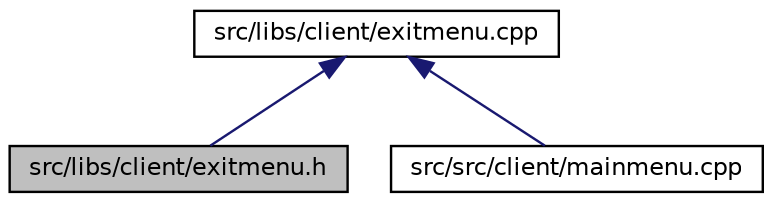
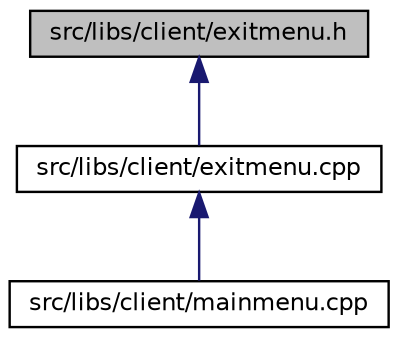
edge "src/libs/client/exitmenu.h" -> "src/libs/client/exitmenu.cpp": reversed
node "src/src/client/mainmenu.cpp": label "src/src/client/mainmenu.cpp" -> "src/libs/client/mainmenu.cpp"
